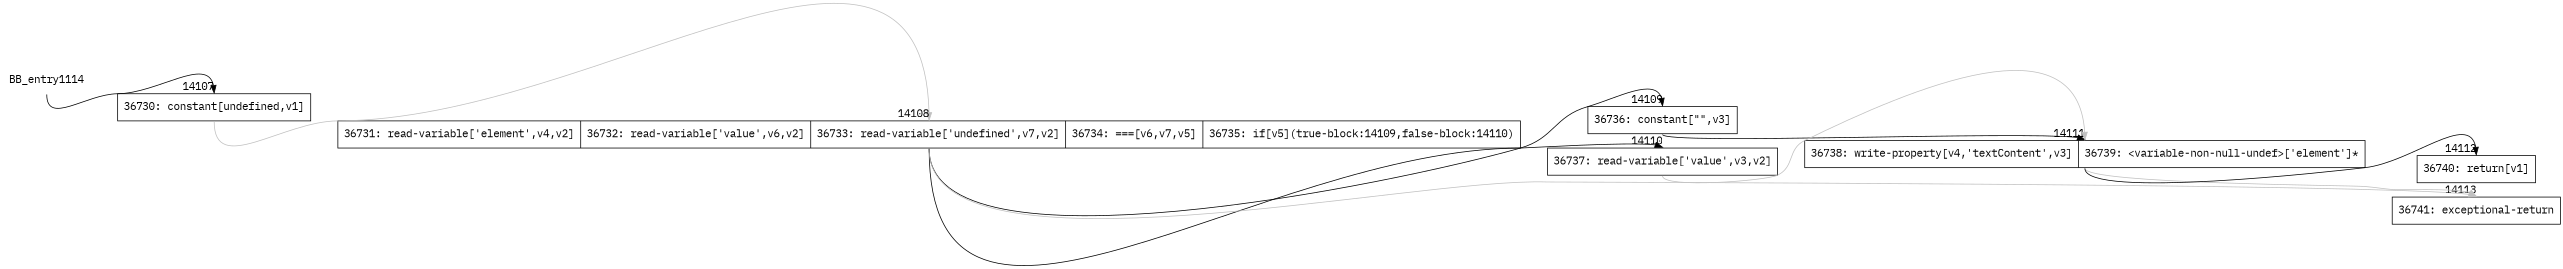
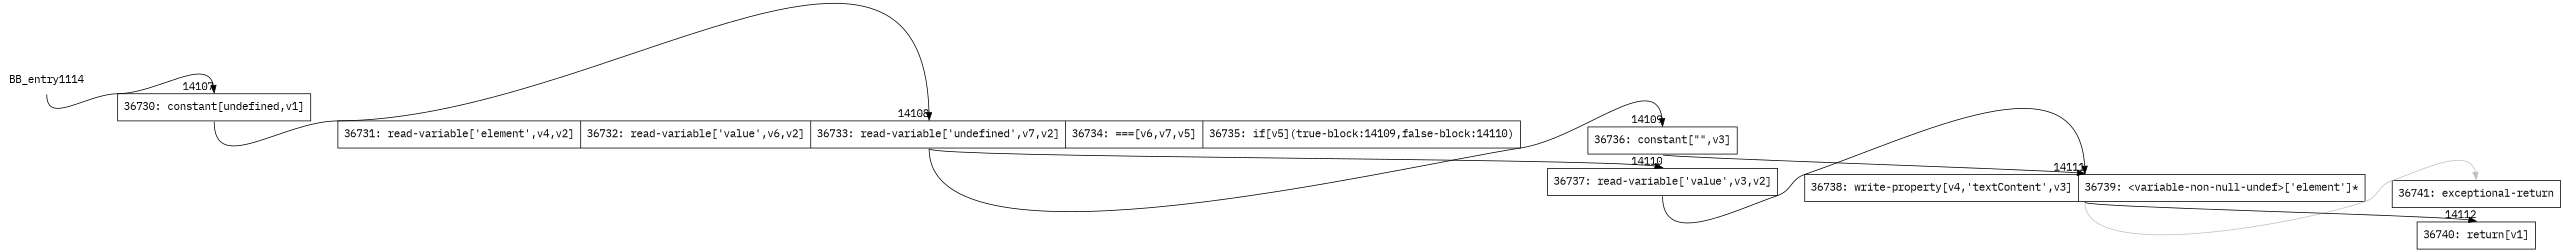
edge "36730: constant[undefined,v1]" -> "36731: read-variable['element',v4,v2]": color gray -> black
edge "36737: read-variable['value',v3,v2]" -> "36738: write-property[v4,'textContent',v3]": color gray -> black
edge "36731: read-variable['element',v4,v2]" -> "36741: exceptional-return": removed
